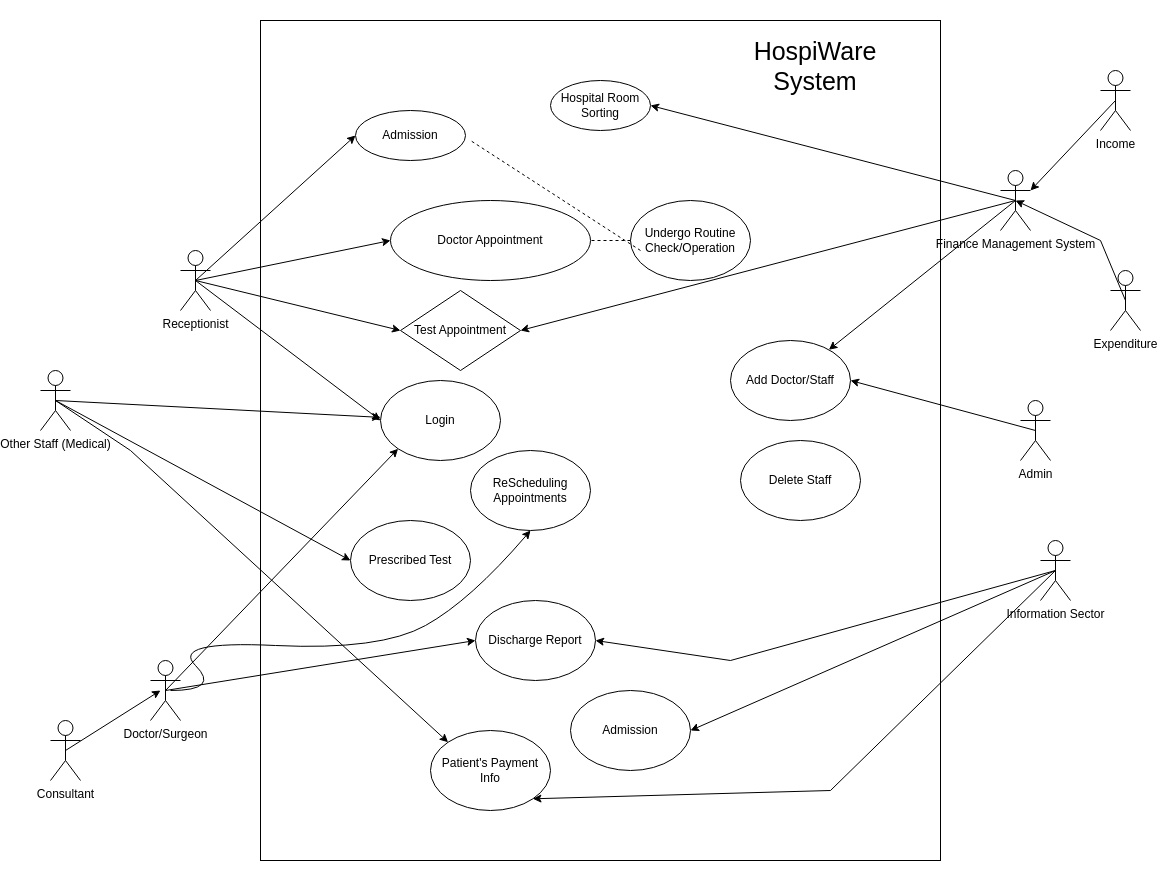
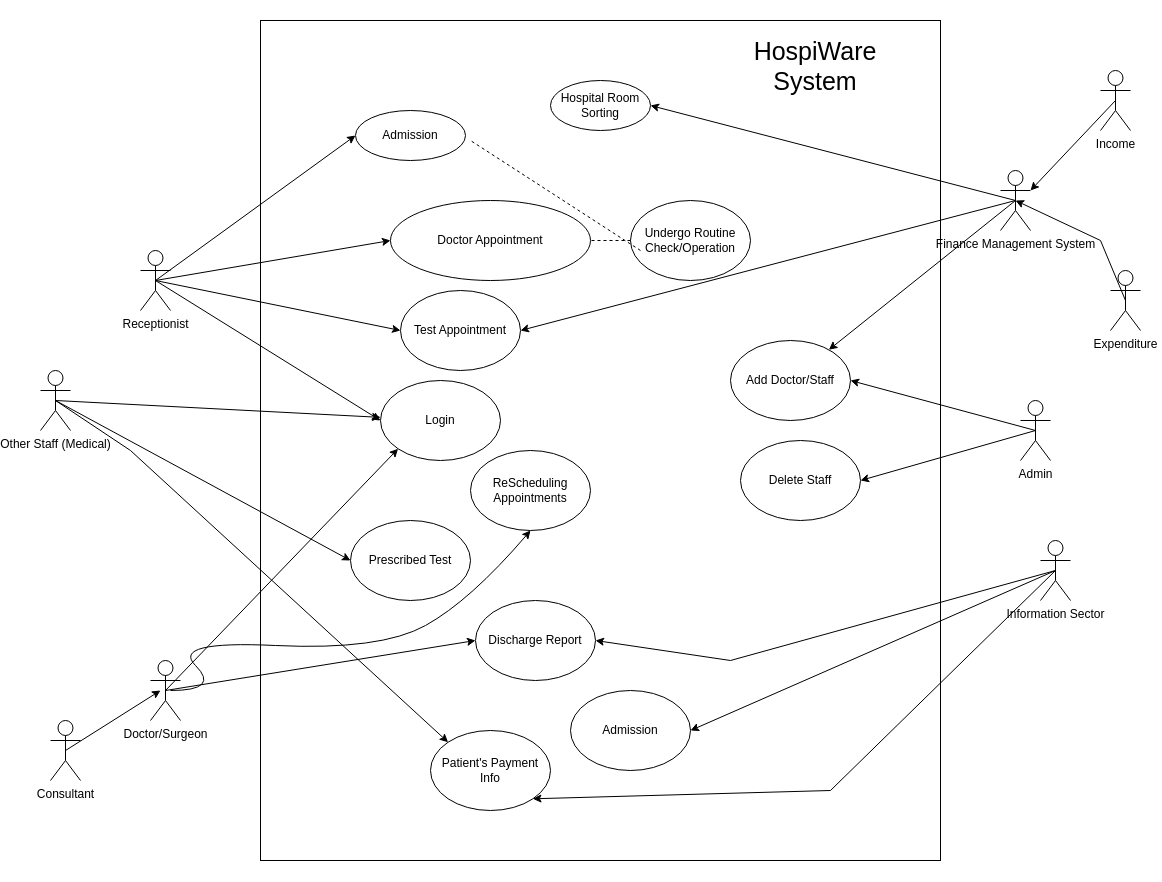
node "Receptionist": moved (196, 281) -> (156, 281)
node "Test Appointment": shape diamond -> ellipse
edge "Admin" -> "Delete Staff": added
